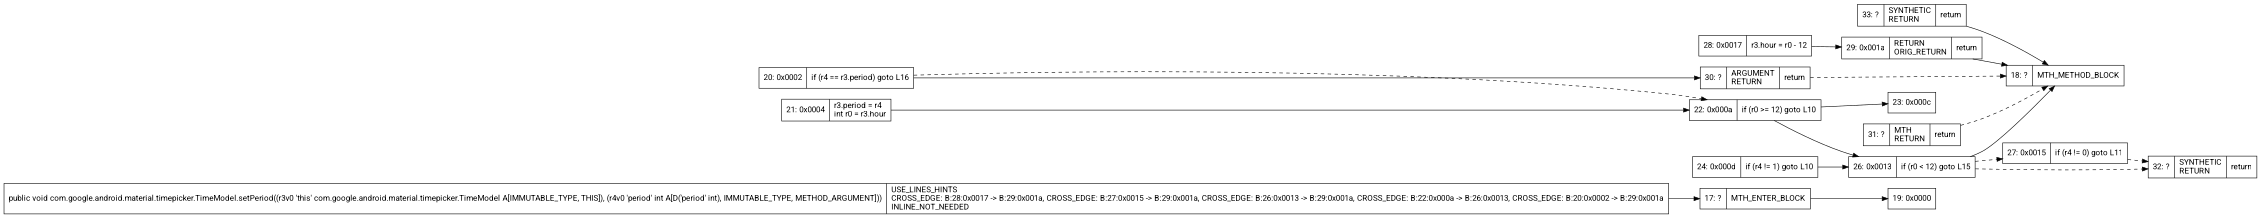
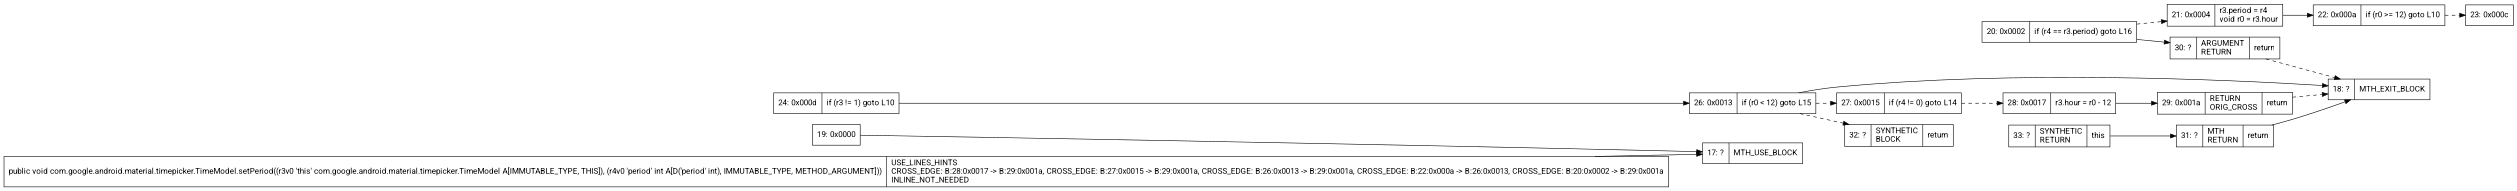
node "33: ?": text "return" -> "this"
edge "33: ?" -> "18: ?": now "33: ?" -> "31: ?"
node "29: 0x001a": text "ORIG_RETURN" -> "ORIG_CROSS"
edge "29: 0x001a" -> "18: ?": style solid -> dashed
edge "20: 0x0002" -> "22: 0x000a": now "20: 0x0002" -> "21: 0x0004"
node "18: ?": text "MTH_METHOD_BLOCK" -> "MTH_EXIT_BLOCK"
edge "22: 0x000a" -> "23: 0x000c": style solid -> dashed
edge "31: ?" -> "18: ?": style dashed -> solid
node "21: 0x0004": text "int r0 = r3.hour" -> "void r0 = r3.hour"
edge "22: 0x000a" -> "26: 0x0013": removed
node "27: 0x0015": text "if (r4 != 0) goto L11" -> "if (r4 != 0) goto L14"
edge "27: 0x0015" -> "32: ?": now "27: 0x0015" -> "28: 0x0017"
node "24: 0x000d": text "if (r4 != 1) goto L10" -> "if (r3 != 1) goto L10"
node "32: ?": text "RETURN" -> "BLOCK"
node "17: ?": text "MTH_ENTER_BLOCK" -> "MTH_USE_BLOCK"
edge "17: ?" -> "19: 0x0000": reversed
